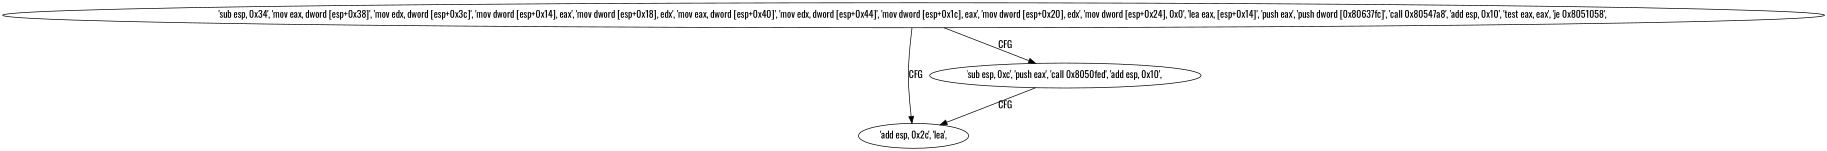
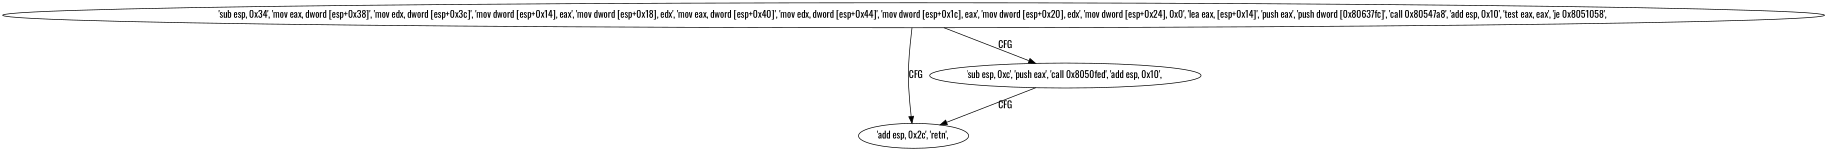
node "'add esp, 0x2c', 'lea',": label "'add esp, 0x2c', 'lea'," -> "'add esp, 0x2c', 'retn',"
